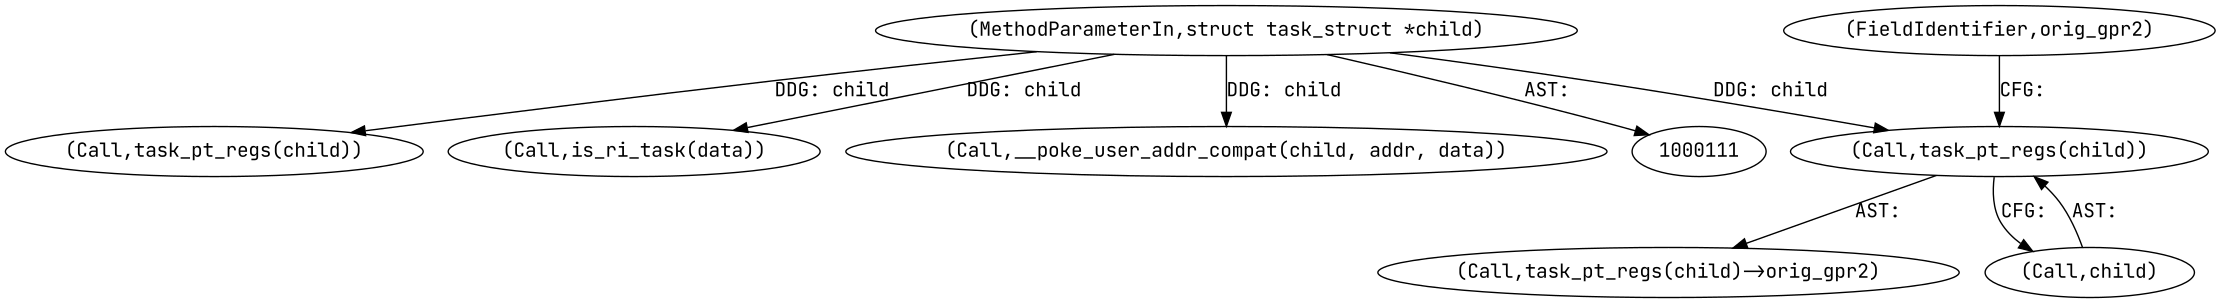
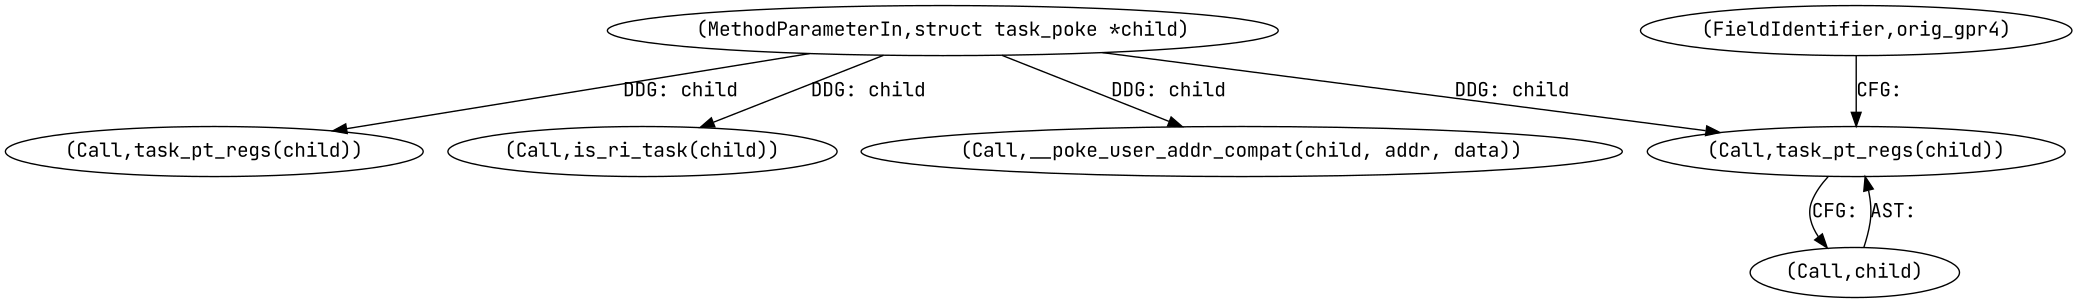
node "(MethodParameterIn,struct task_struct *child)": label "(MethodParameterIn,struct task_struct *child)" -> "(MethodParameterIn,struct task_poke *child)"
node "(FieldIdentifier,orig_gpr2)": label "(FieldIdentifier,orig_gpr2)" -> "(FieldIdentifier,orig_gpr4)"
node "(Call,is_ri_task(data))": label "(Call,is_ri_task(data))" -> "(Call,is_ri_task(child))"
node "1000111": removed
node "(Call,task_pt_regs(child)->orig_gpr2)": removed
